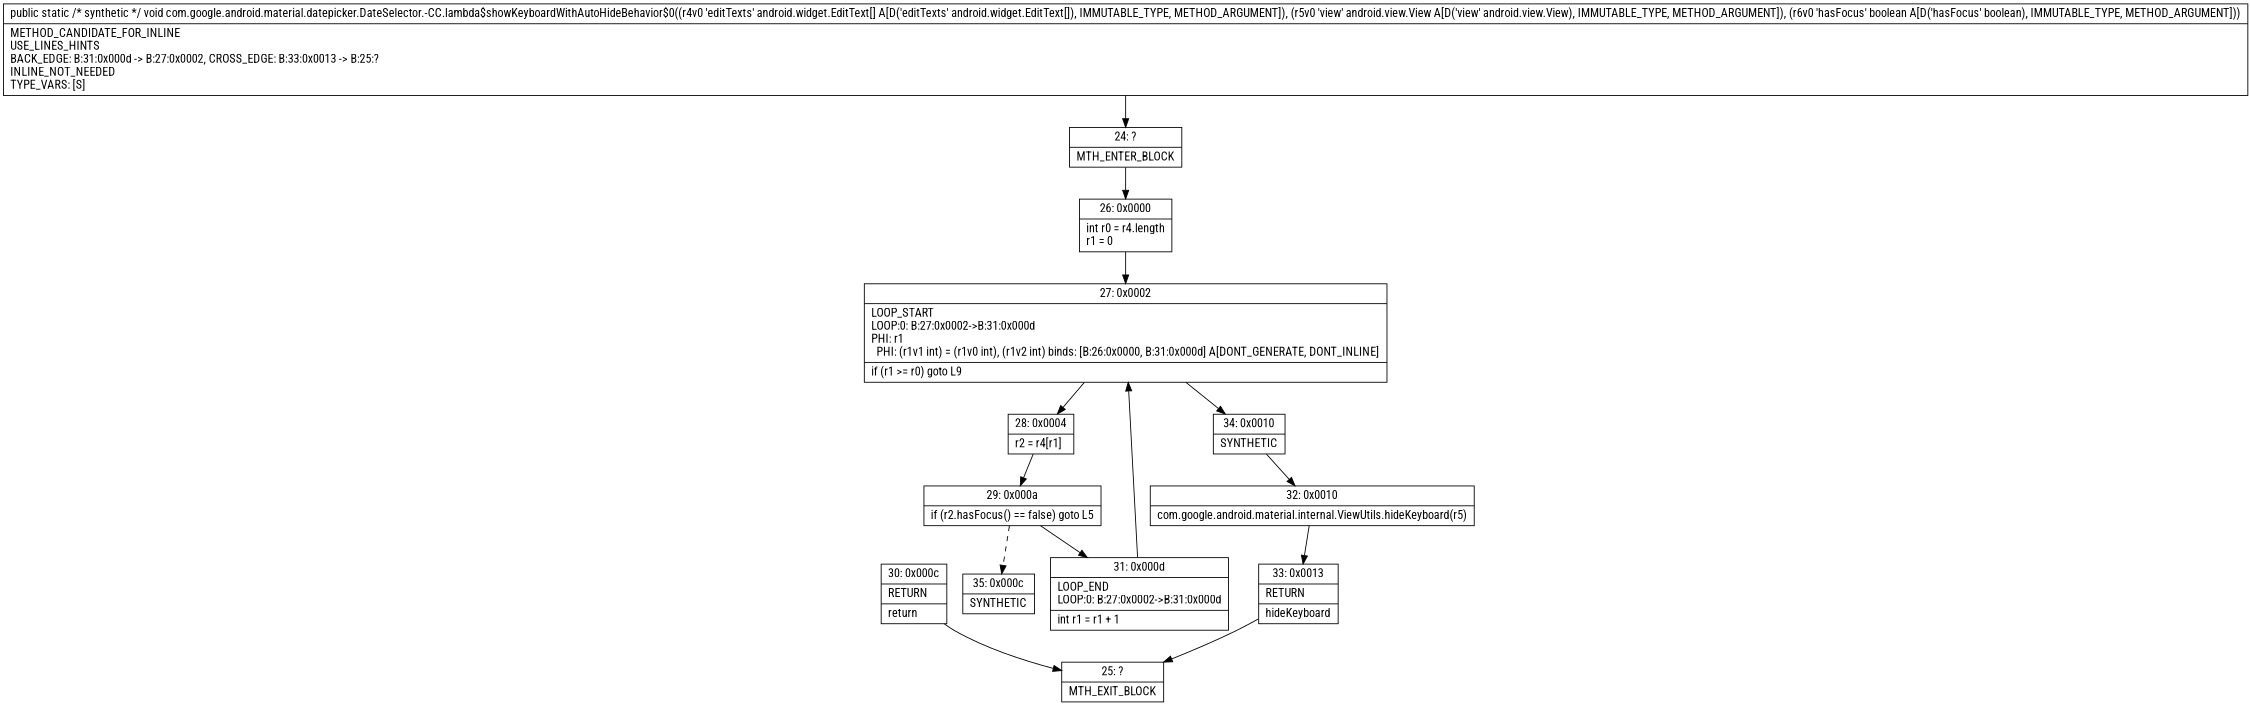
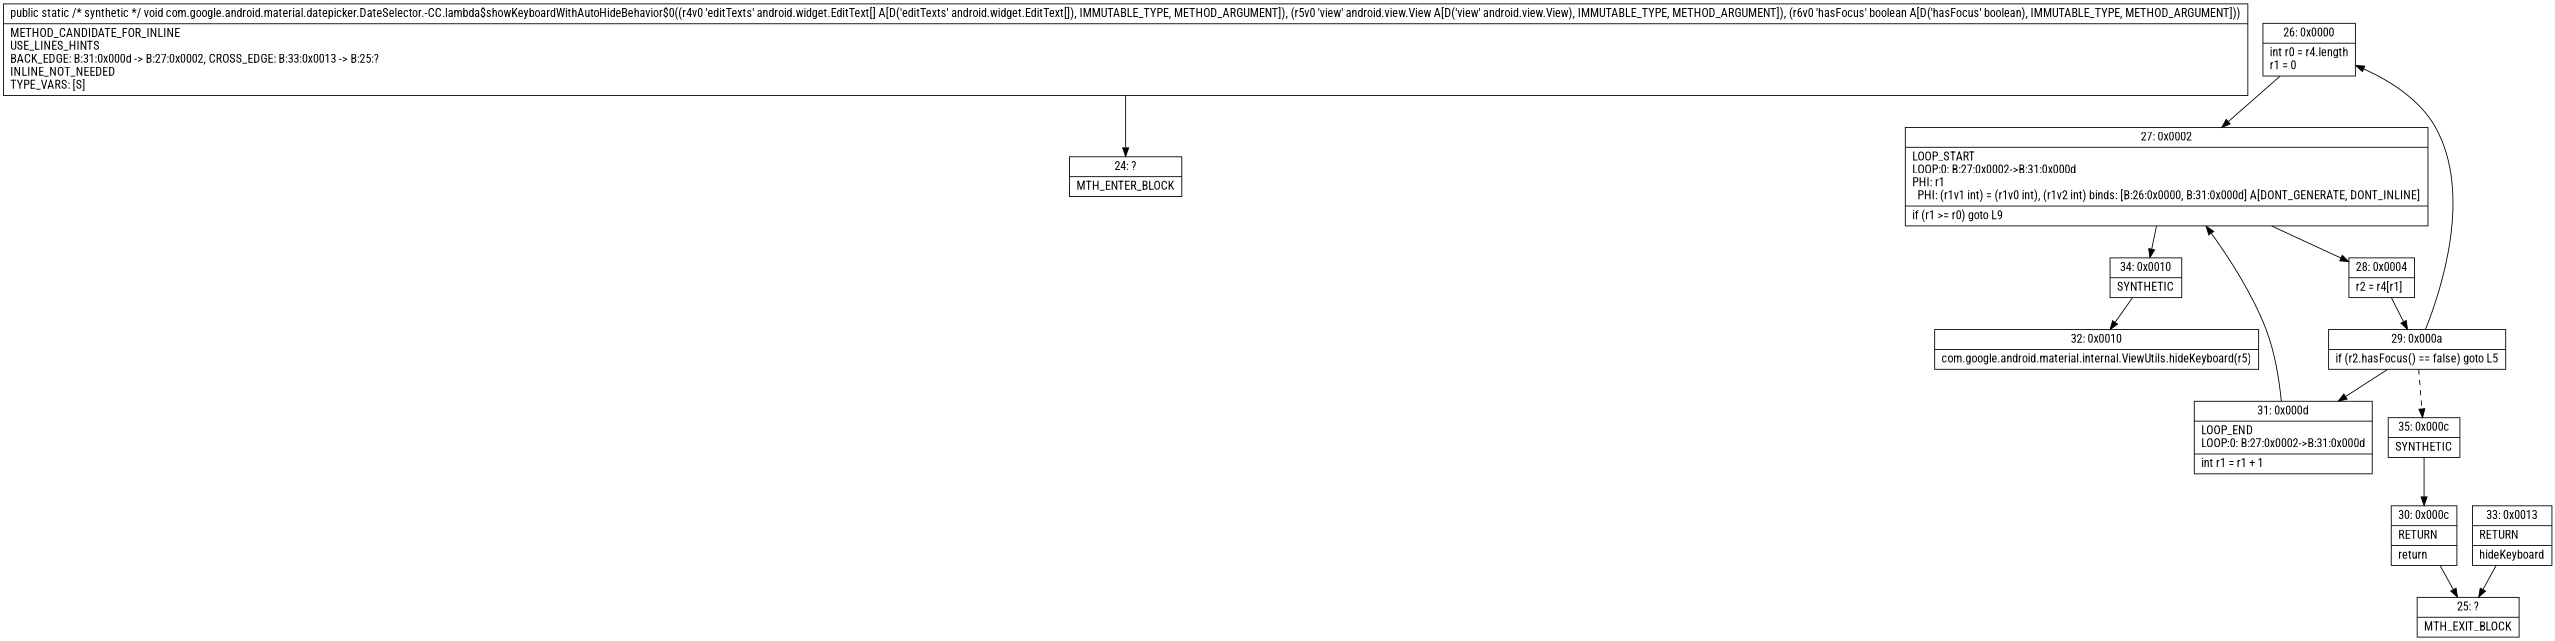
edge "24: ?" -> "26: 0x0000": now "29: 0x000a" -> "26: 0x0000"
edge "35: 0x000c" -> "30: 0x000c": added
edge "32: 0x0010" -> "33: 0x0013": removed
